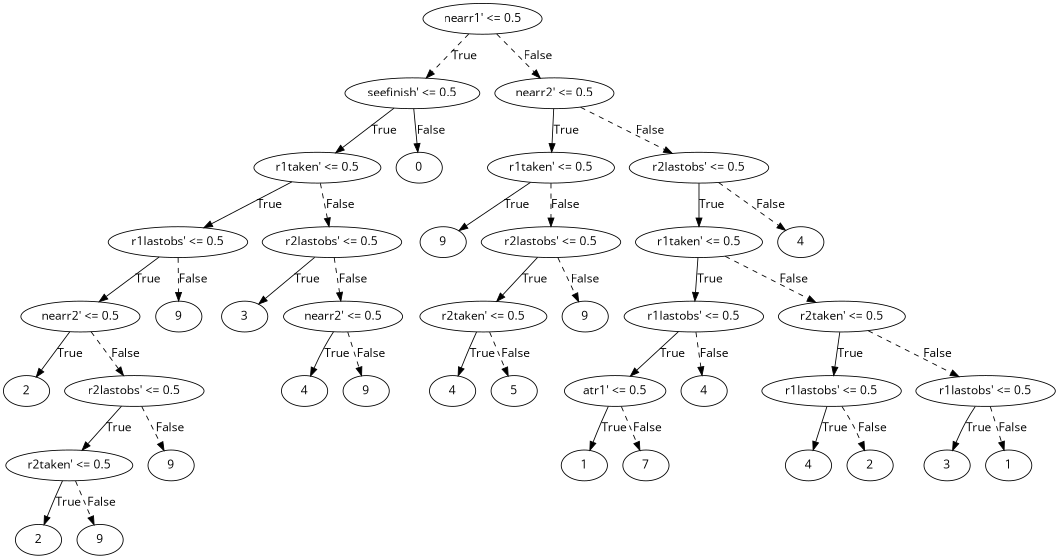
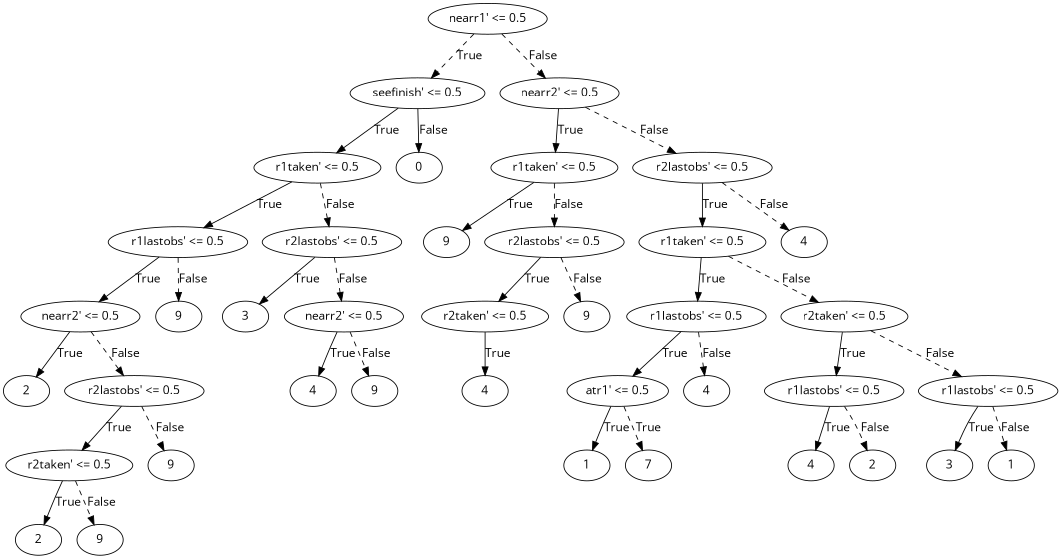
node "5": removed
edge "atr1' <= 0.5" -> "7": label "False" -> "True"
